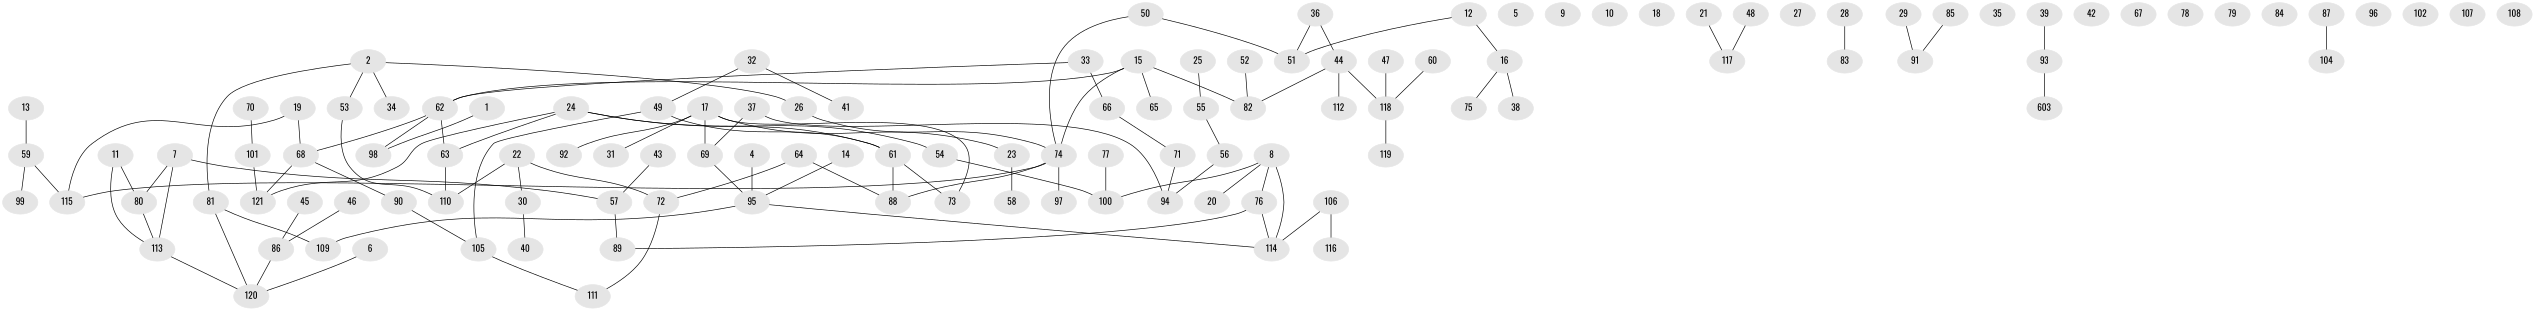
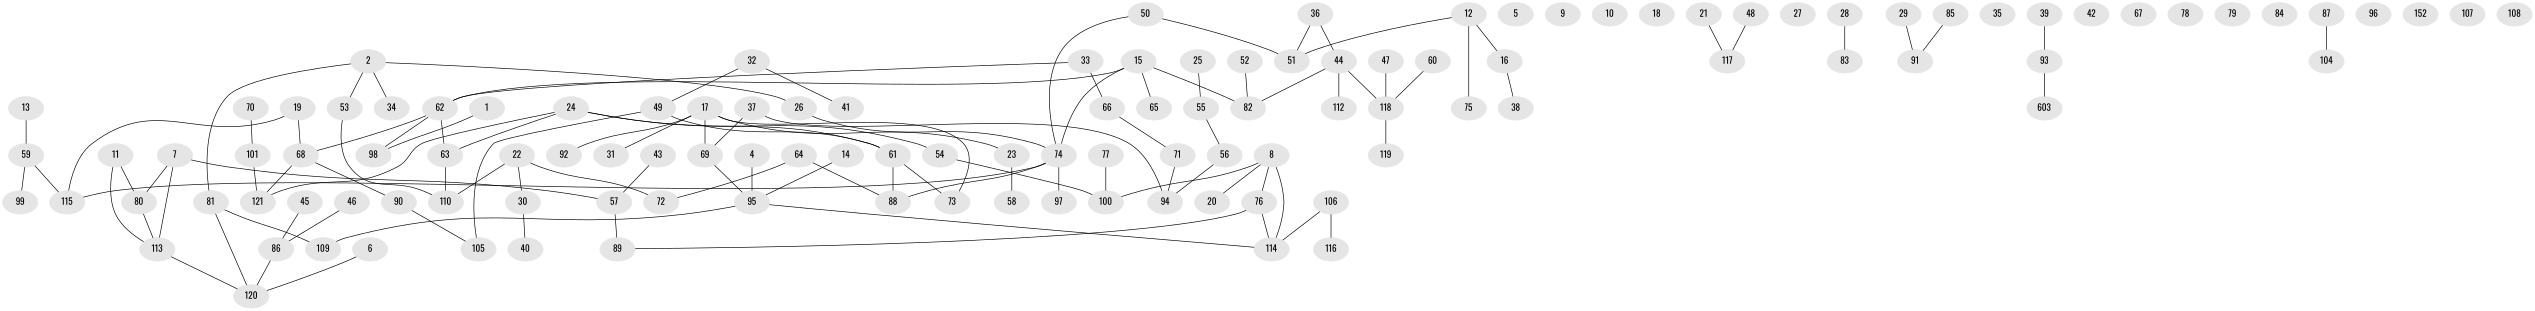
node "102": label "102" -> "152"
edge "16" -- "75": now "12" -- "75"
node "111": removed
